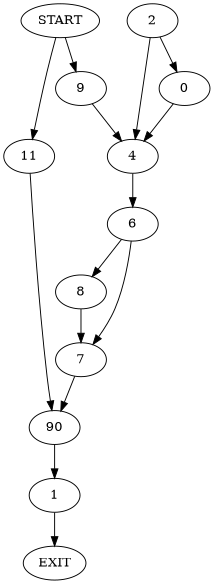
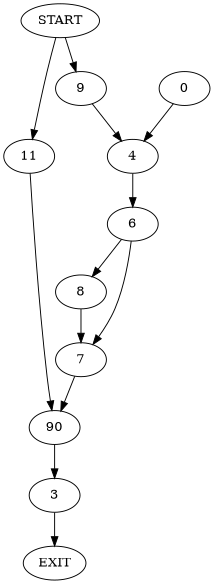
node "2": removed
node "1": label "1" -> "3"
